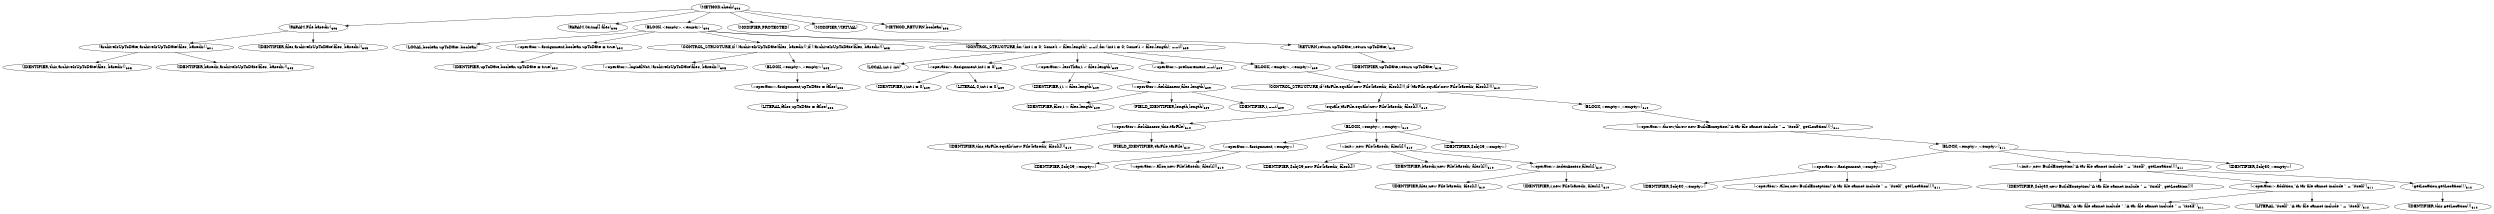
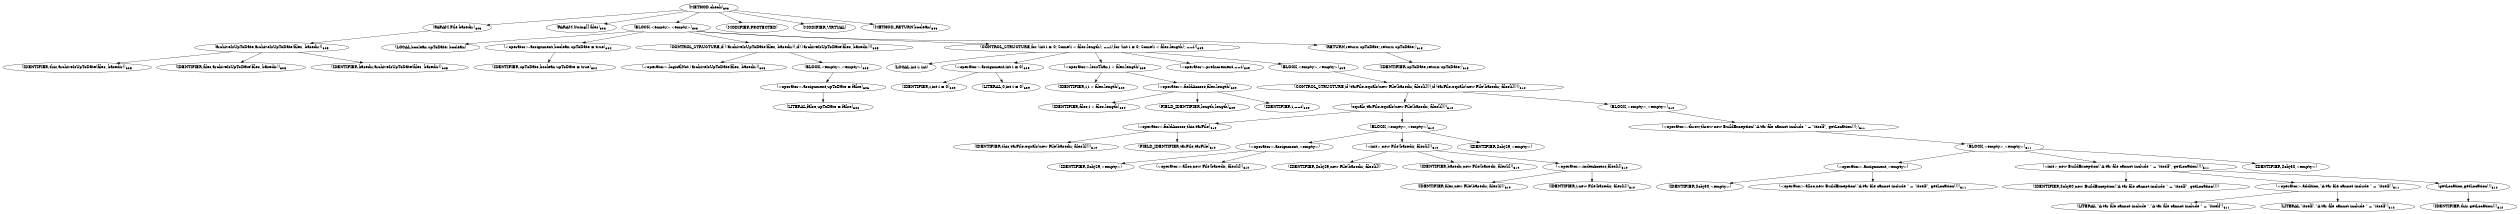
edge "(PARAM,File basedir)" -> "(IDENTIFIER,files,archiveIsUpToDate(files, basedir))": now "(archiveIsUpToDate,archiveIsUpToDate(files, basedir))" -> "(IDENTIFIER,files,archiveIsUpToDate(files, basedir))"
node "(archiveIsUpToDate,archiveIsUpToDate(files, basedir))": text "601" -> "605"
